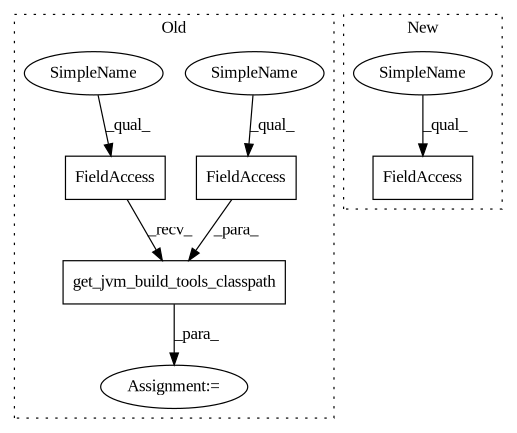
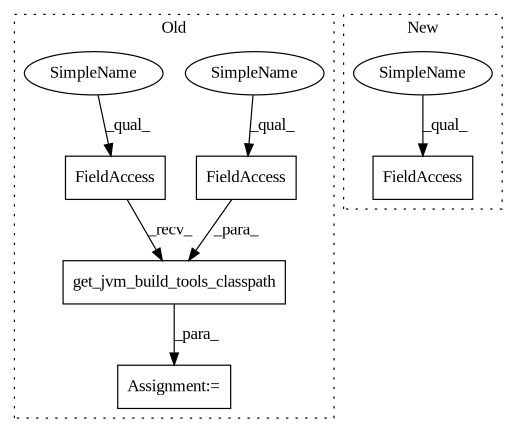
node "Assignment:=": shape ellipse -> box
